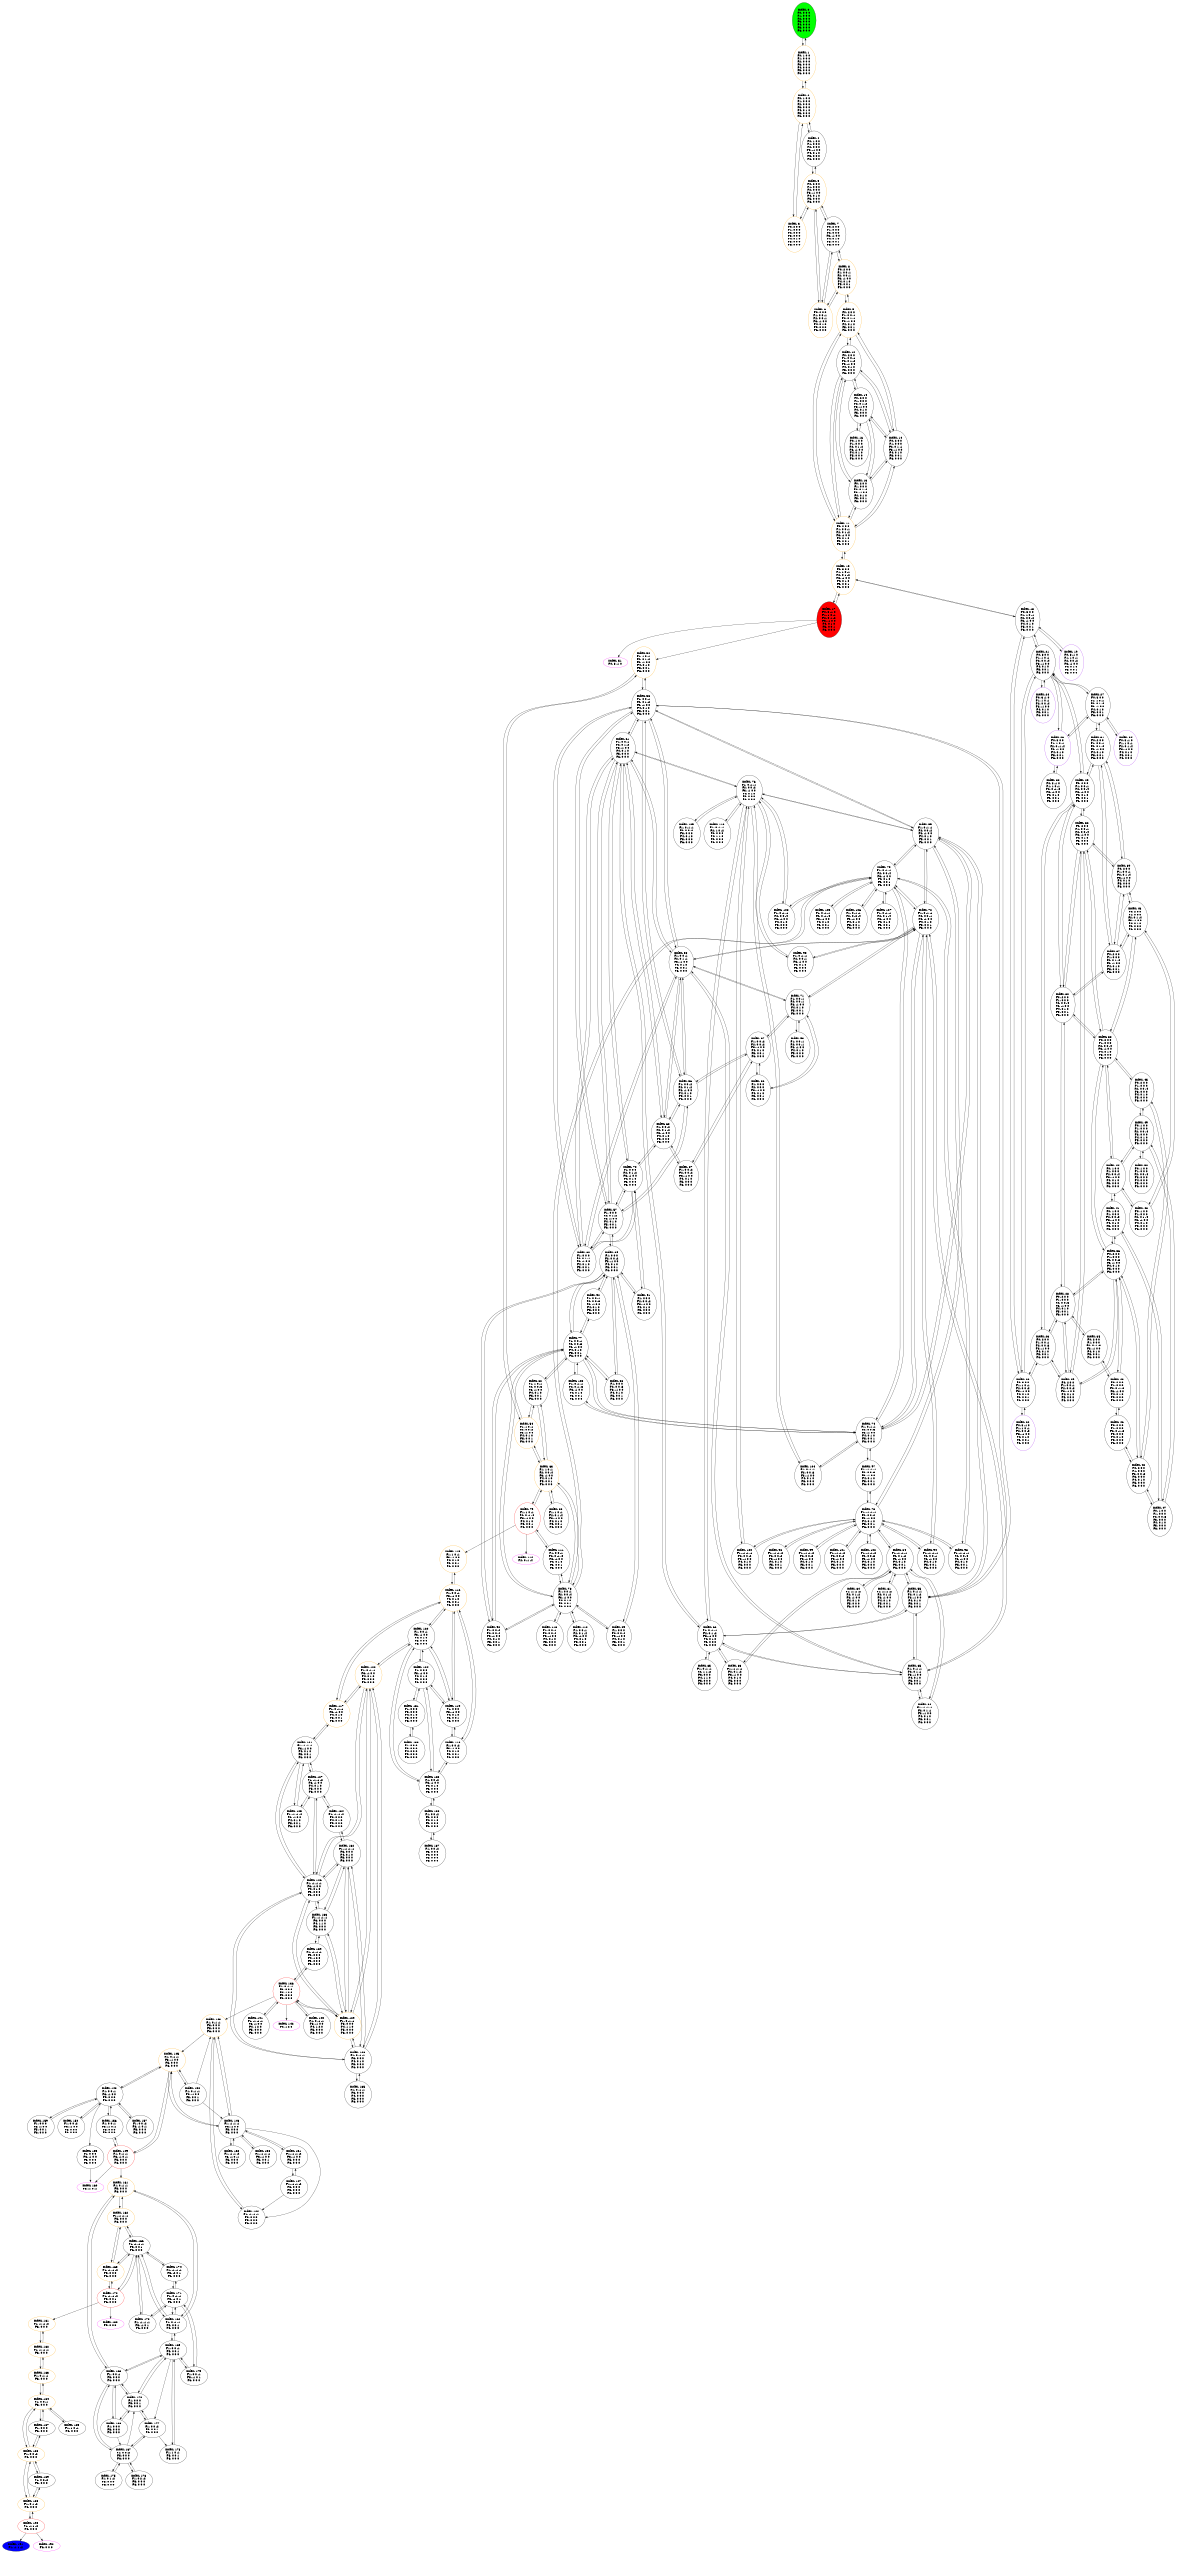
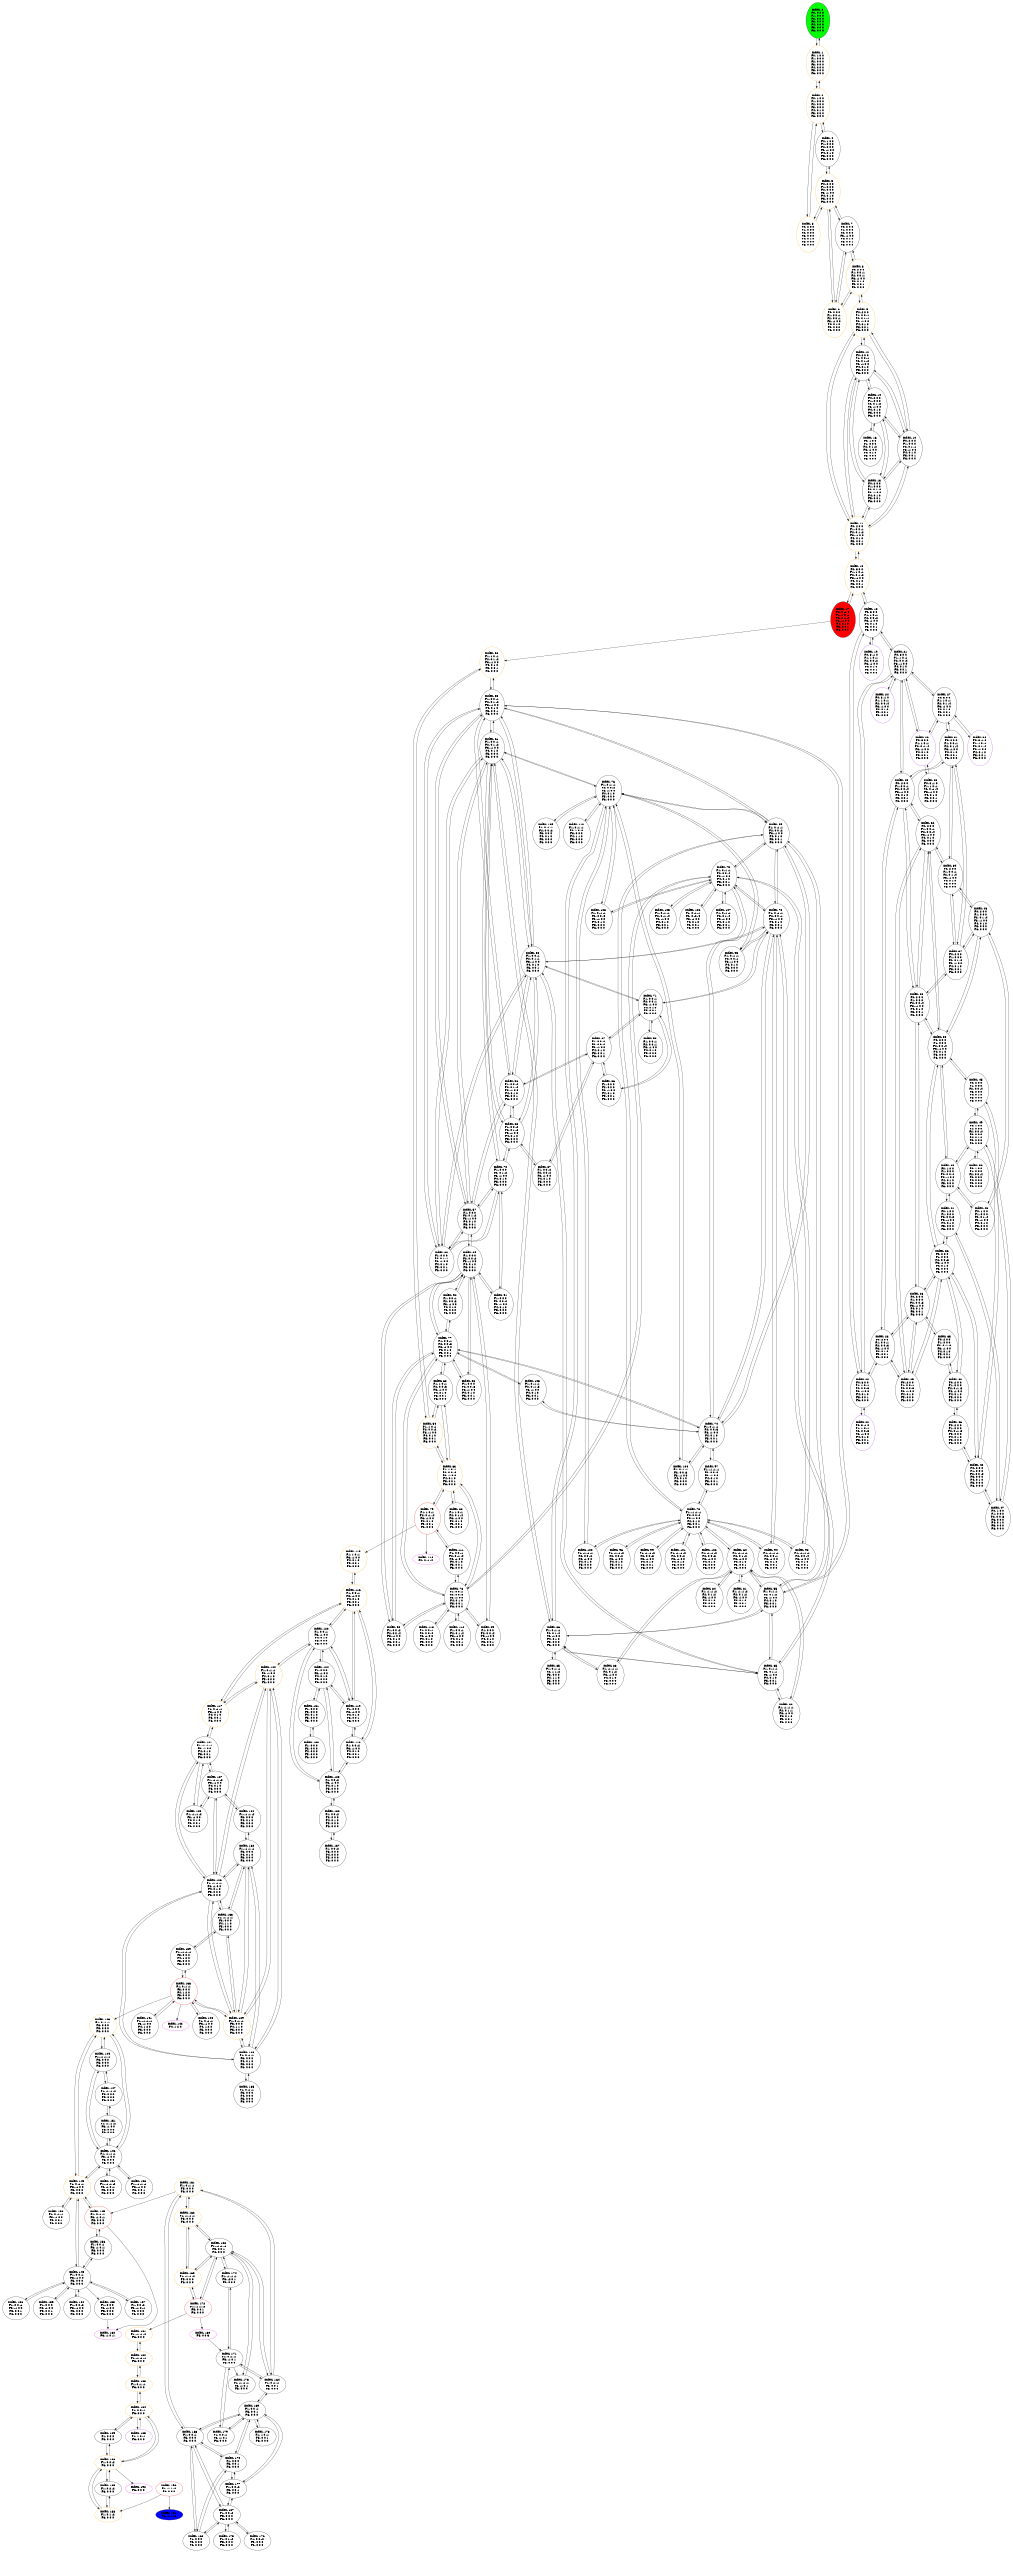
node "Index: 51 P0: 3 -1 0": removed
edge "Index: 150 P1: 0 -1 -1 P3: -1 0 0 P5: 0 0 1 P6: 0 0 0" -> "Index: 143 P1: 0 -1 -1 P3: 0 0 0 P5: 0 0 0 P6: 0 0 0": now "Index: 145 P1: 0 -1 -1 P3: -1 0 0 P5: 0 0 0 P6: 0 0 0" -> "Index: 143 P1: 0 -1 -1 P3: 0 0 0 P5: 0 0 0 P6: 0 0 0"
edge "Index: 144 P1: -1 -1 -1 P3: 0 0 0 P5: 0 0 0 P6: 0 0 0" -> "Index: 147 P1: -1 -1 -2 P3: 0 0 0 P5: 0 0 0 P6: 0 0 0": added
edge "Index: 150 P1: 0 -1 -1 P3: -1 0 0 P5: 0 0 1 P6: 0 0 0" -> "Index: 146 P1: -1 -1 -1 P3: -1 0 0 P5: 0 0 0 P6: 0 0 0": now "Index: 144 P1: -1 -1 -1 P3: 0 0 0 P5: 0 0 0 P6: 0 0 0" -> "Index: 146 P1: -1 -1 -1 P3: -1 0 0 P5: 0 0 0 P6: 0 0 0"
edge "Index: 149 P1: 0 -1 -1 P3: -1 0 -1 P5: 0 0 0 P6: 0 0 0" -> "Index: 161 P1: 0 -1 -1 P5: 0 0 0 P6: 0 0 0": reversed
node "Index: 158 P1: 0 0 -1 P3: -1 0 0 P5: 0 0 1 P6: 0 0 0": added
edge "Index: 173 P1: -1 -1 -1 P5: -1 0 1 P6: 0 0 0" -> "Index: 171 P1: 0 -1 -1 P5: -1 0 1 P6: 0 0 0": now "Index: 180 P5: 0 0 3" -> "Index: 171 P1: 0 -1 -1 P5: -1 0 1 P6: 0 0 0"
node "Index: 187 P1: 0 0 0 P6: 0 0 0": label "Index: 187 P1: 0 0 0 P6: 0 0 0" -> "Index: 189 P1: 0 0 0 P6: 0 0 0"
node "Index: 185 P1: 1 0 -1 P6: 0 0 0": color black -> purple
edge "Index: 167 P1: 0 0 -2 P5: 0 0 0 P6: 0 0 0" -> "Index: 170 P1: 0 0 0 P5: 0 0 1 P6: 0 0 0": now "Index: 167 P1: 0 0 -2 P5: 0 0 0 P6: 0 0 0" -> "Index: 168 P1: 0 0 0 P5: 0 0 0 P6: 0 0 0"
edge "Index: 177 P1: 0 0 -2 P5: 0 0 1 P6: 0 0 0" -> "Index: 178 P1: 1 0 -1 P5: 0 0 1 P6: 0 0 0": now "Index: 177 P1: 0 0 -2 P5: 0 0 1 P6: 0 0 0" -> "Index: 169 P1: 0 0 -1 P5: 0 0 1 P6: 0 0 0"
edge "Index: 188 P1: 0 1 -2 P6: 0 0 0" -> "Index: 190 P1: -1 1 -2 P6: 0 0 0": removed
edge "Index: 190 P1: -1 1 -2 P6: 0 0 0" -> "Index: 192 P6: 0 0 0": now "Index: 186 P1: 0 0 -2 P6: 0 0 0" -> "Index: 192 P6: 0 0 0"
